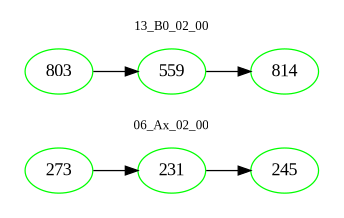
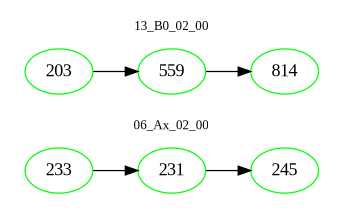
node "803": label "803" -> "203"
node "273": label "273" -> "233"
